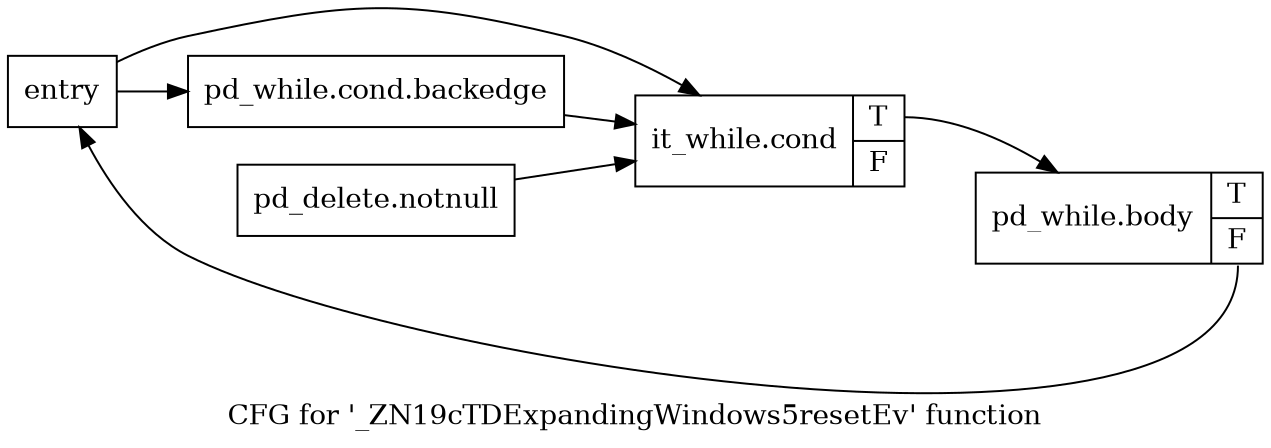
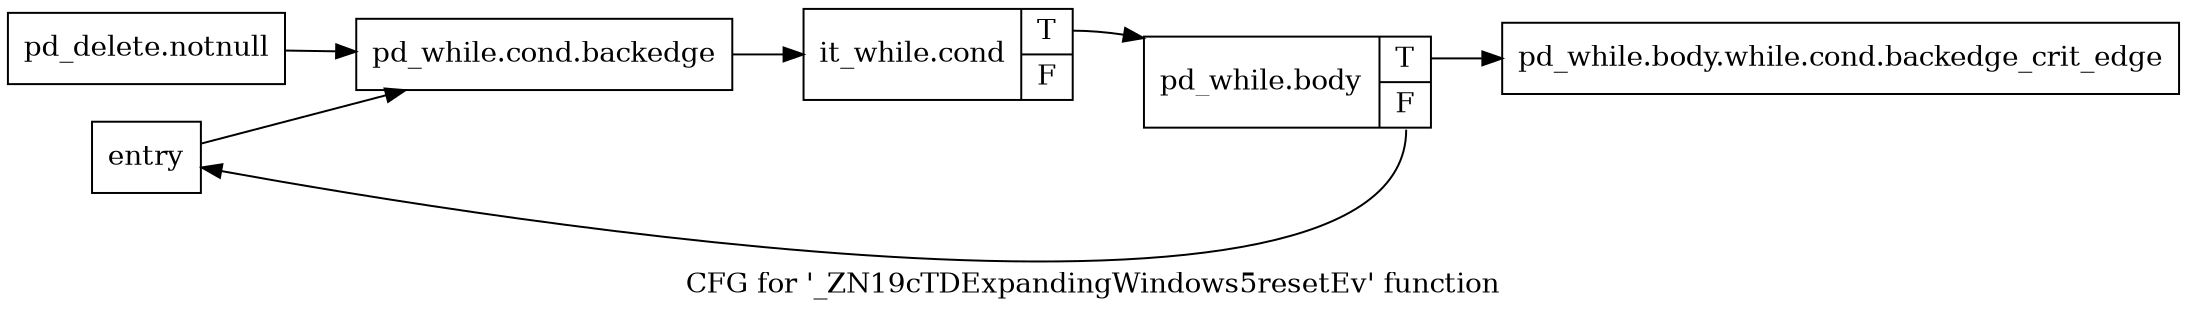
edge "entry" -> "it_while.cond": removed
node "pd_while.body.while.cond.backedge_crit_edge": added
edge "pd_delete.notnull" -> "it_while.cond": now "pd_delete.notnull" -> "pd_while.cond.backedge"
